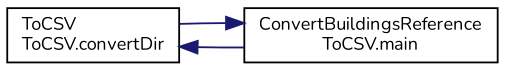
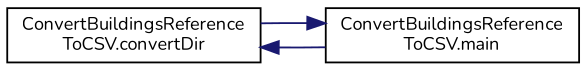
node "ToCSV ToCSV.convertDir": label "ToCSV ToCSV.convertDir" -> "ConvertBuildingsReference ToCSV.convertDir"
